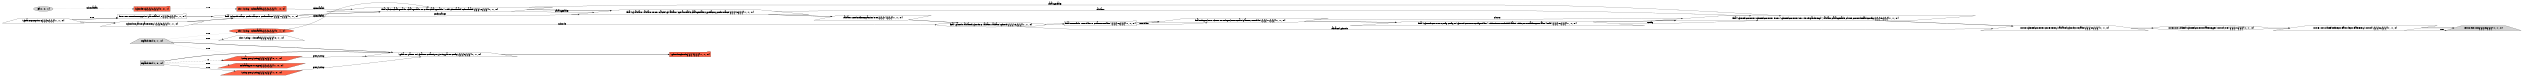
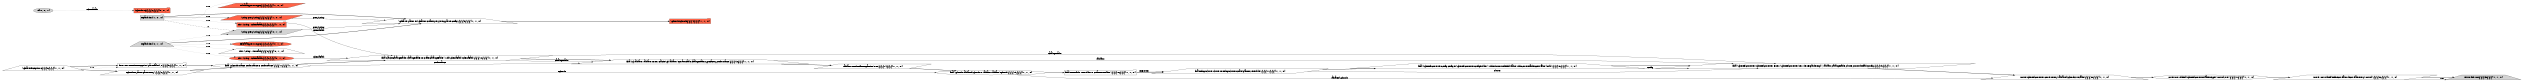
edge "SqlNode sql@@@2@@@['0', '0', '1']" -> "List<String> schemaPath@@@2@@@['1', '0', '0']": now "expandView['1', '0', '0']" -> "List<String> schemaPath@@@2@@@['1', '0', '0']"
node "RelDataType rowType@@@2@@@['0', '1', '0']": added
node "String queryString@@@2@@@['0', '1', '0']": fillcolor tomato -> lightgray
